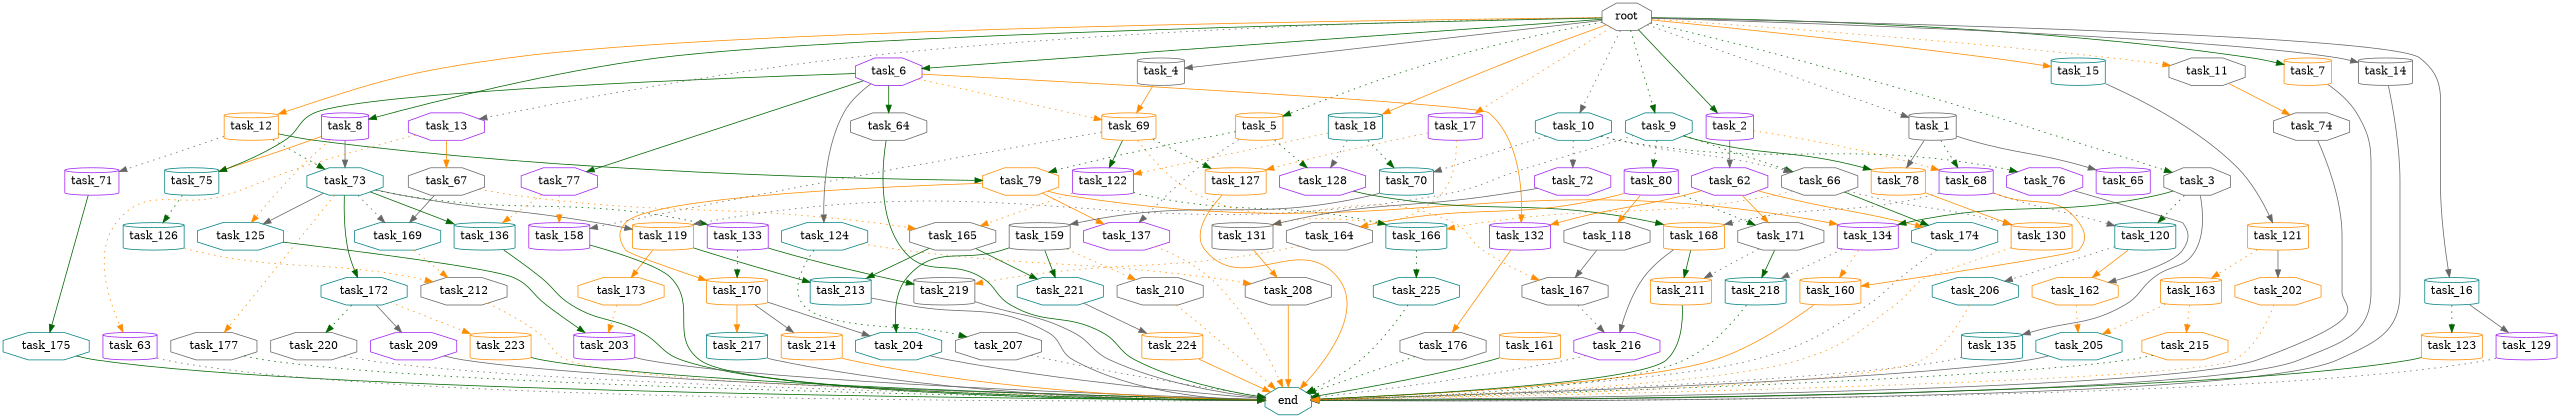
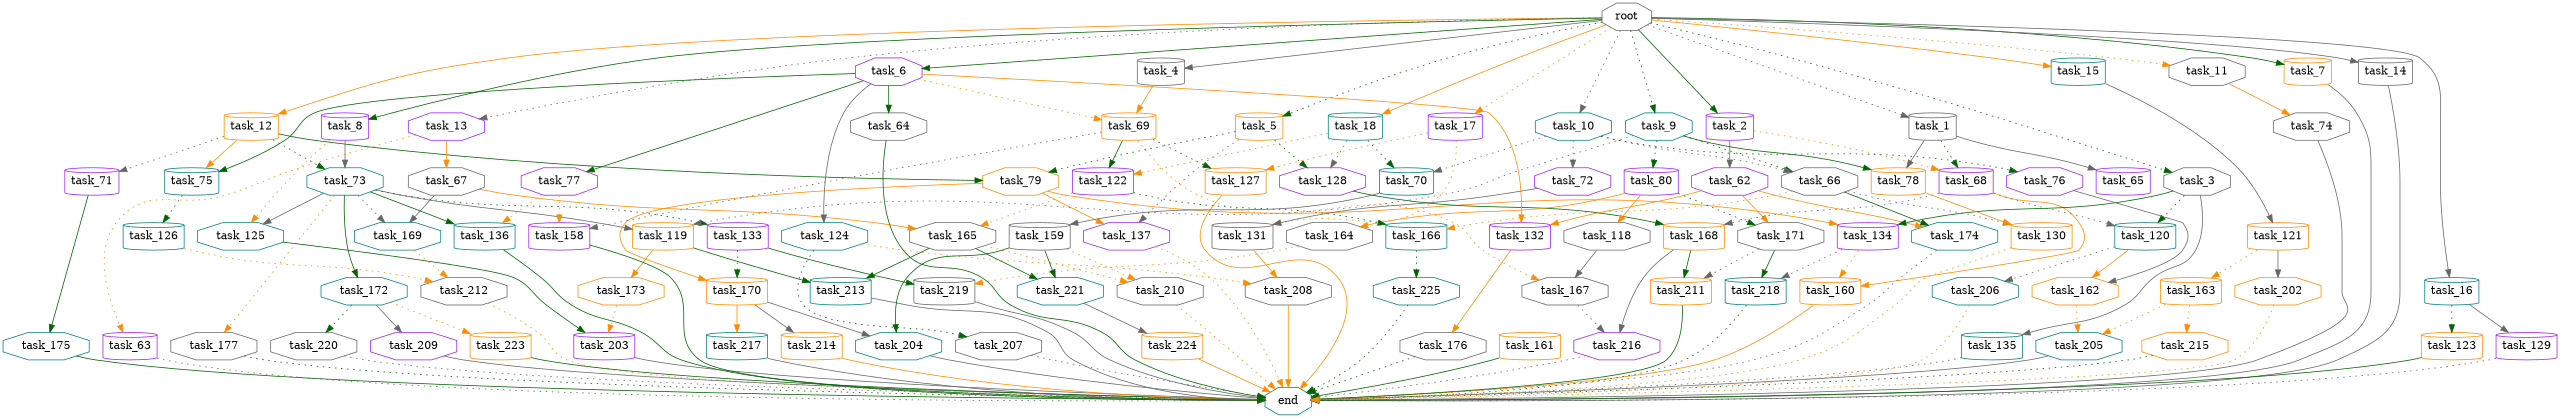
edge "task_8" -> "task_75": now "task_12" -> "task_75"
edge "task_67" -> "task_165": style dotted -> solid
edge "task_165" -> "task_210": added
